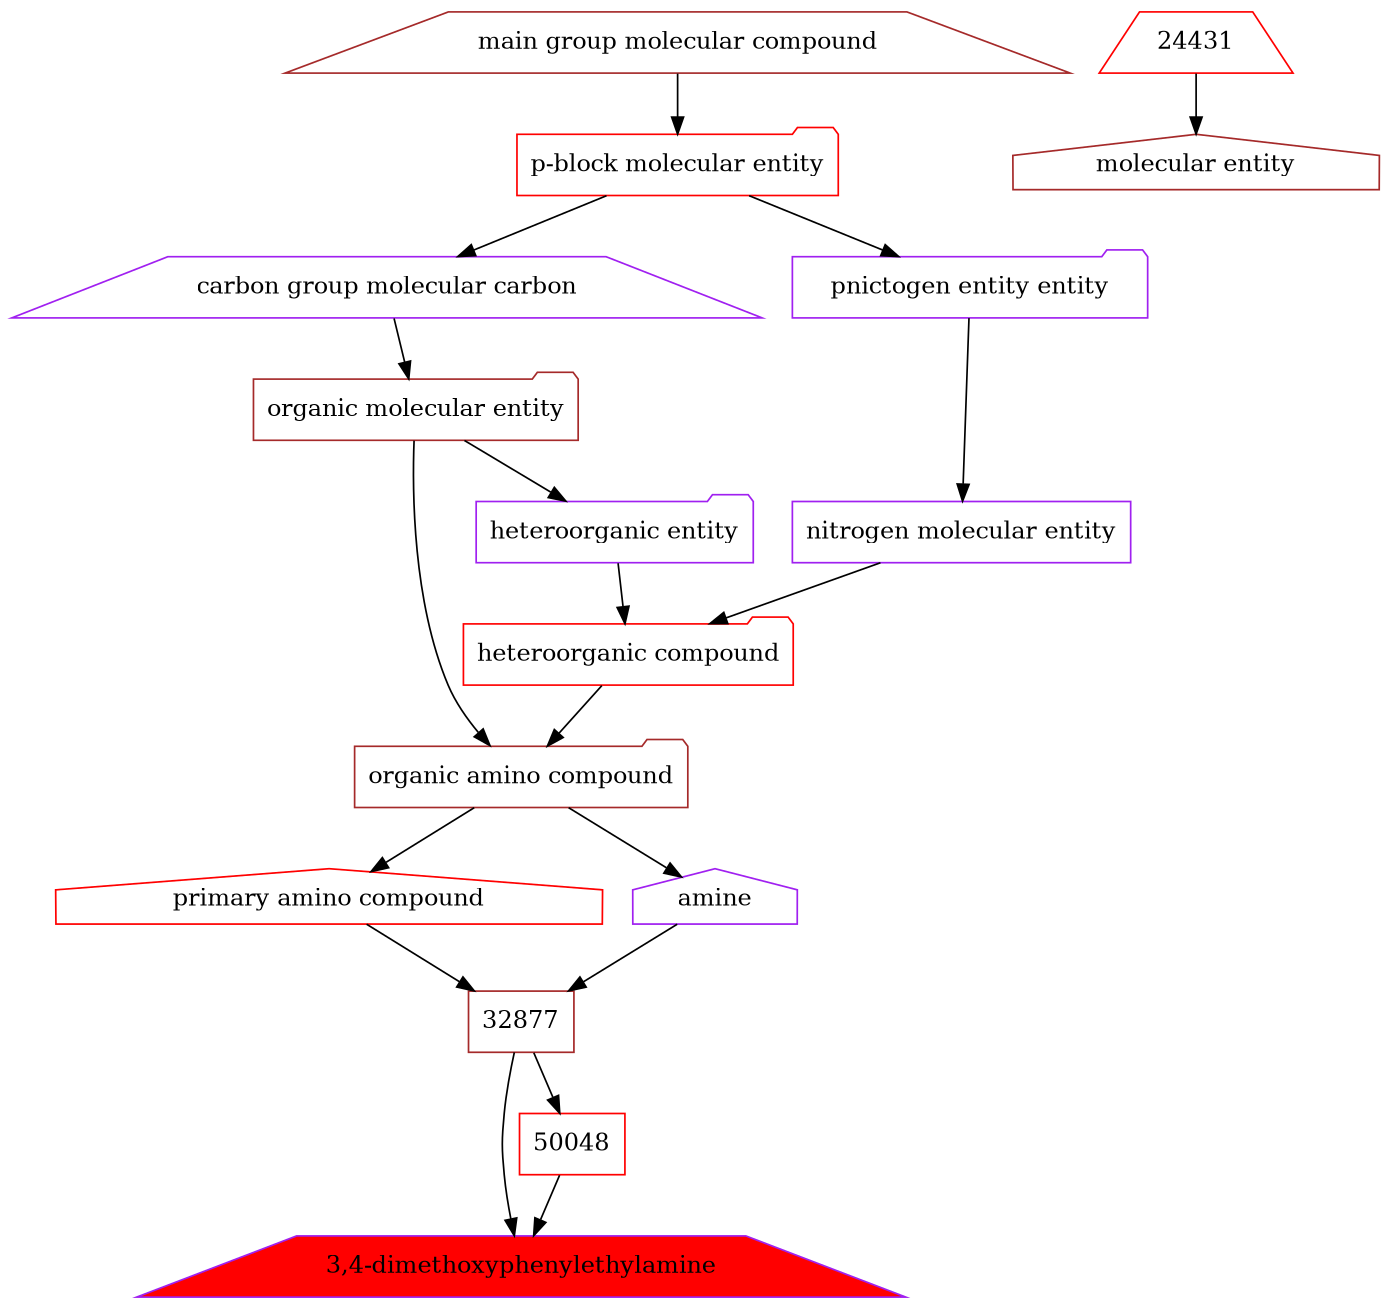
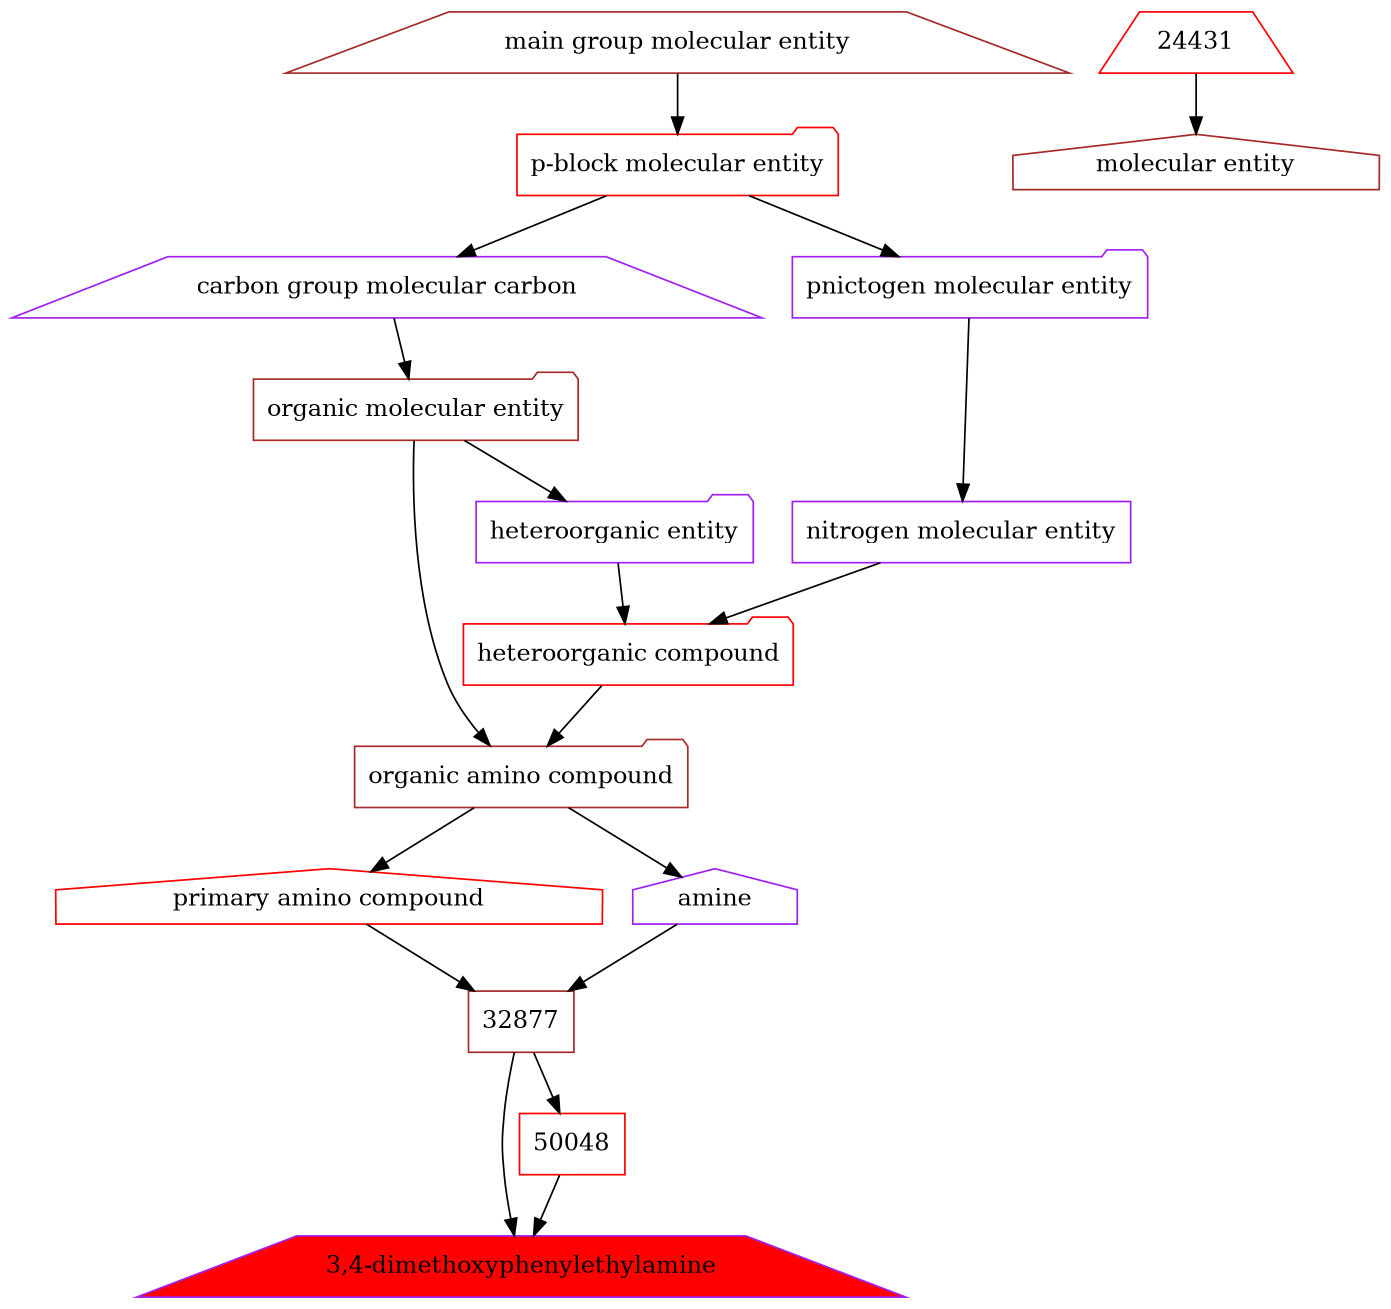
node "main group molecular compound": label "main group molecular compound" -> "main group molecular entity"
node "pnictogen entity entity": label "pnictogen entity entity" -> "pnictogen molecular entity"
